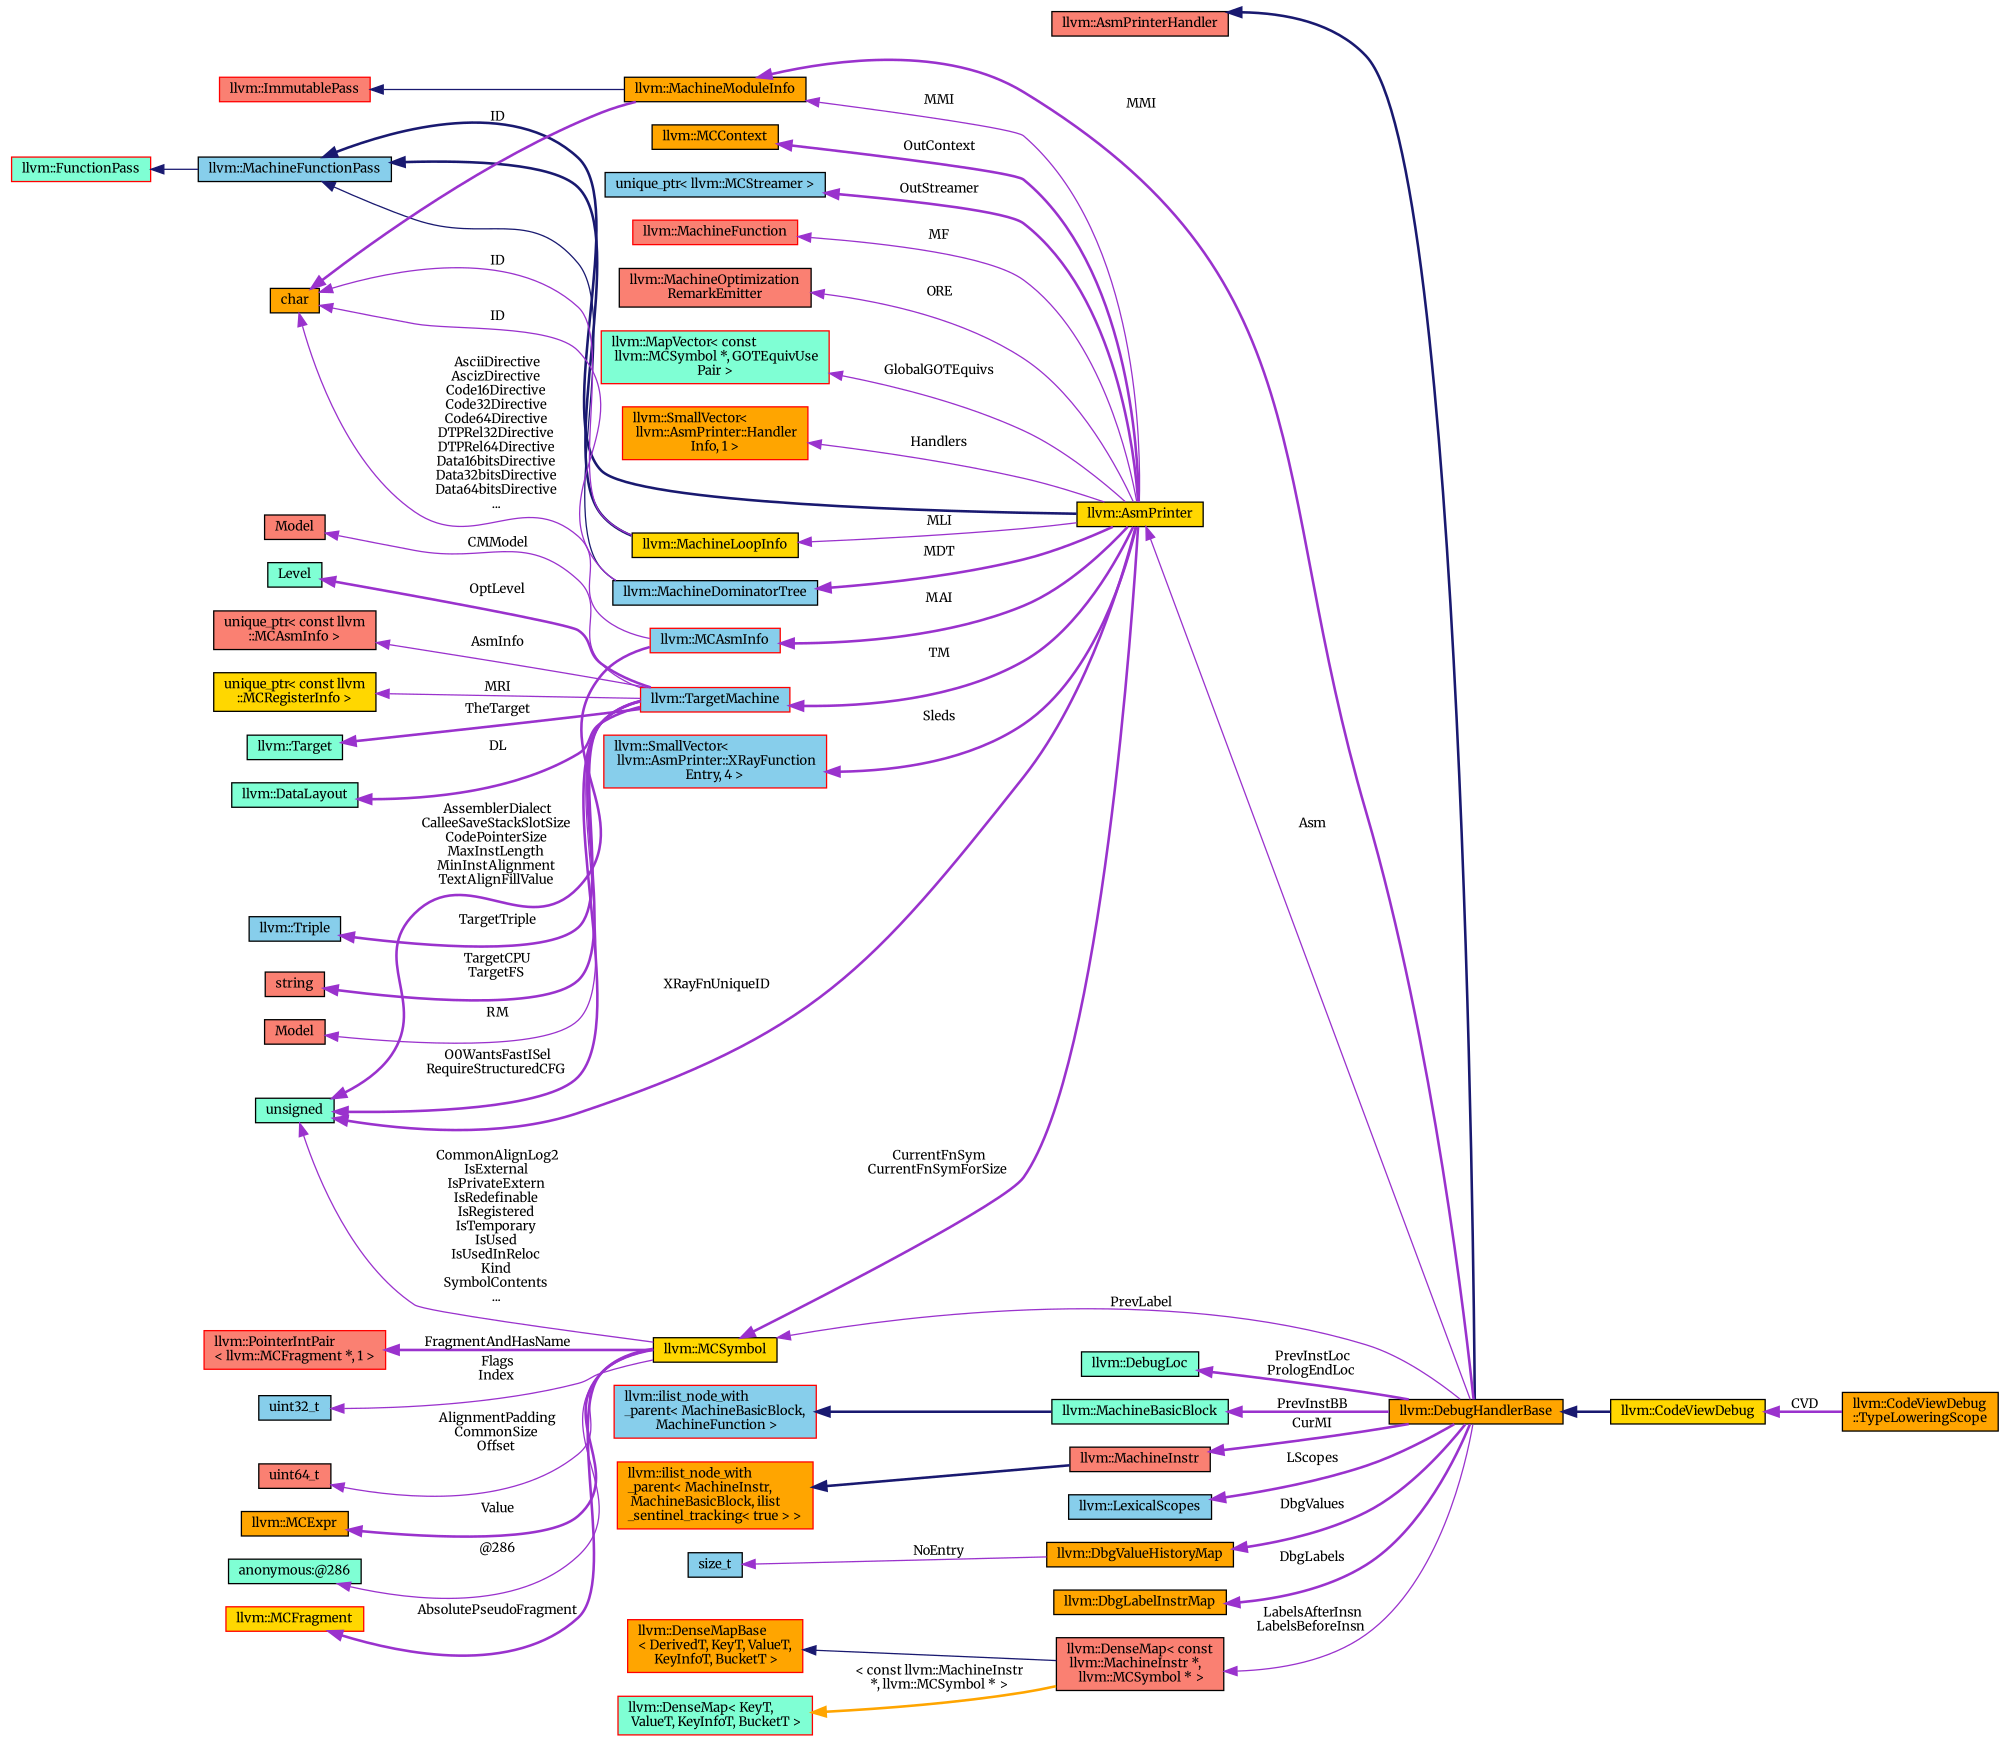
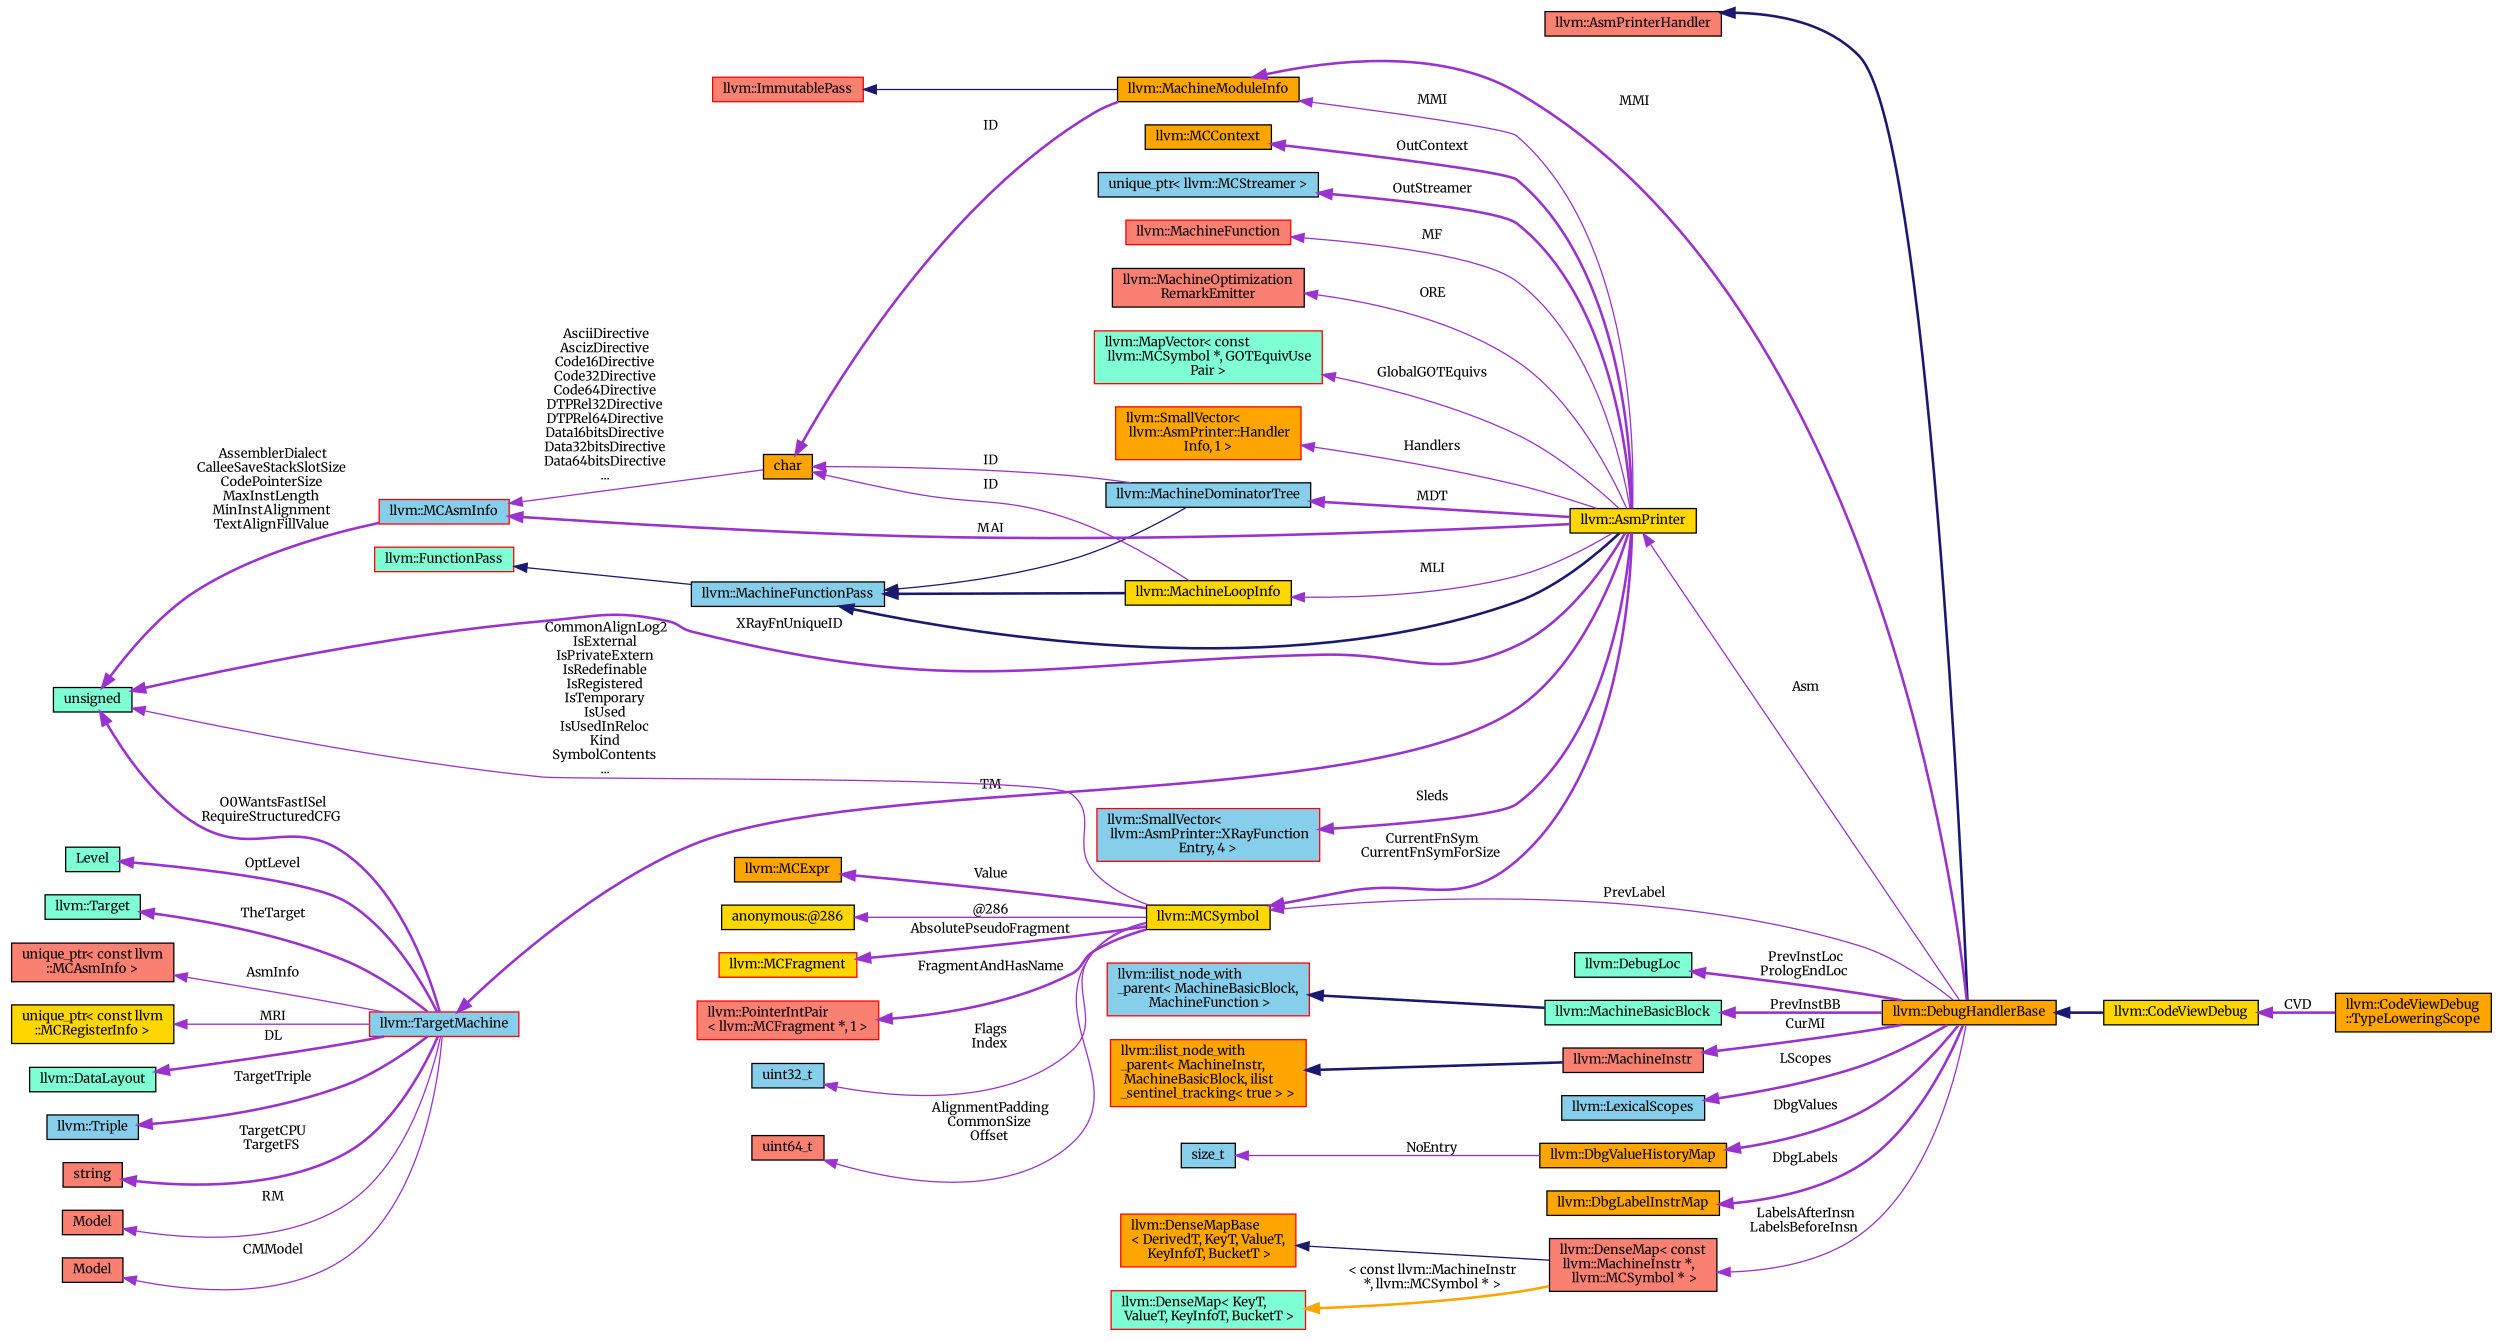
edge "llvm::MCAsmInfo" -> "char": reversed
node "anonymous:@286": fillcolor aquamarine -> gold
